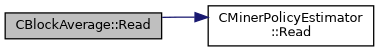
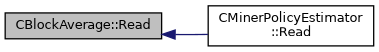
edge "CBlockAverage::Read" -> "CMinerPolicyEstimator ::Read": reversed
